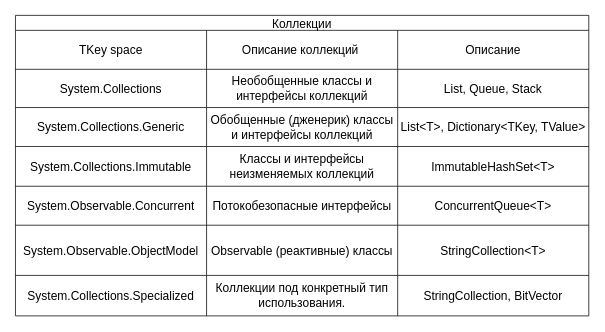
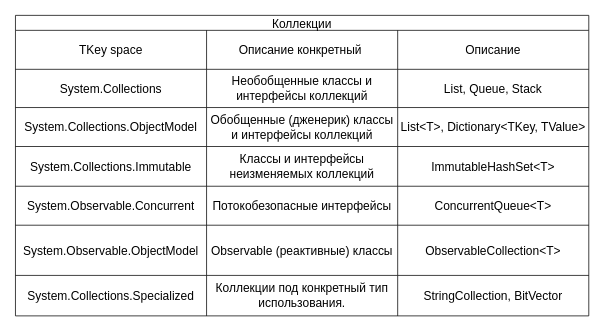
node "Описание коллекций": label "Описание коллекций" -> "Описание конкретный"
node "System.Collections.Generic": label "System.Collections.Generic" -> "System.Collections.ObjectModel"
node "StringCollection<T>": label "StringCollection<T>" -> "ObservableCollection<T>"
